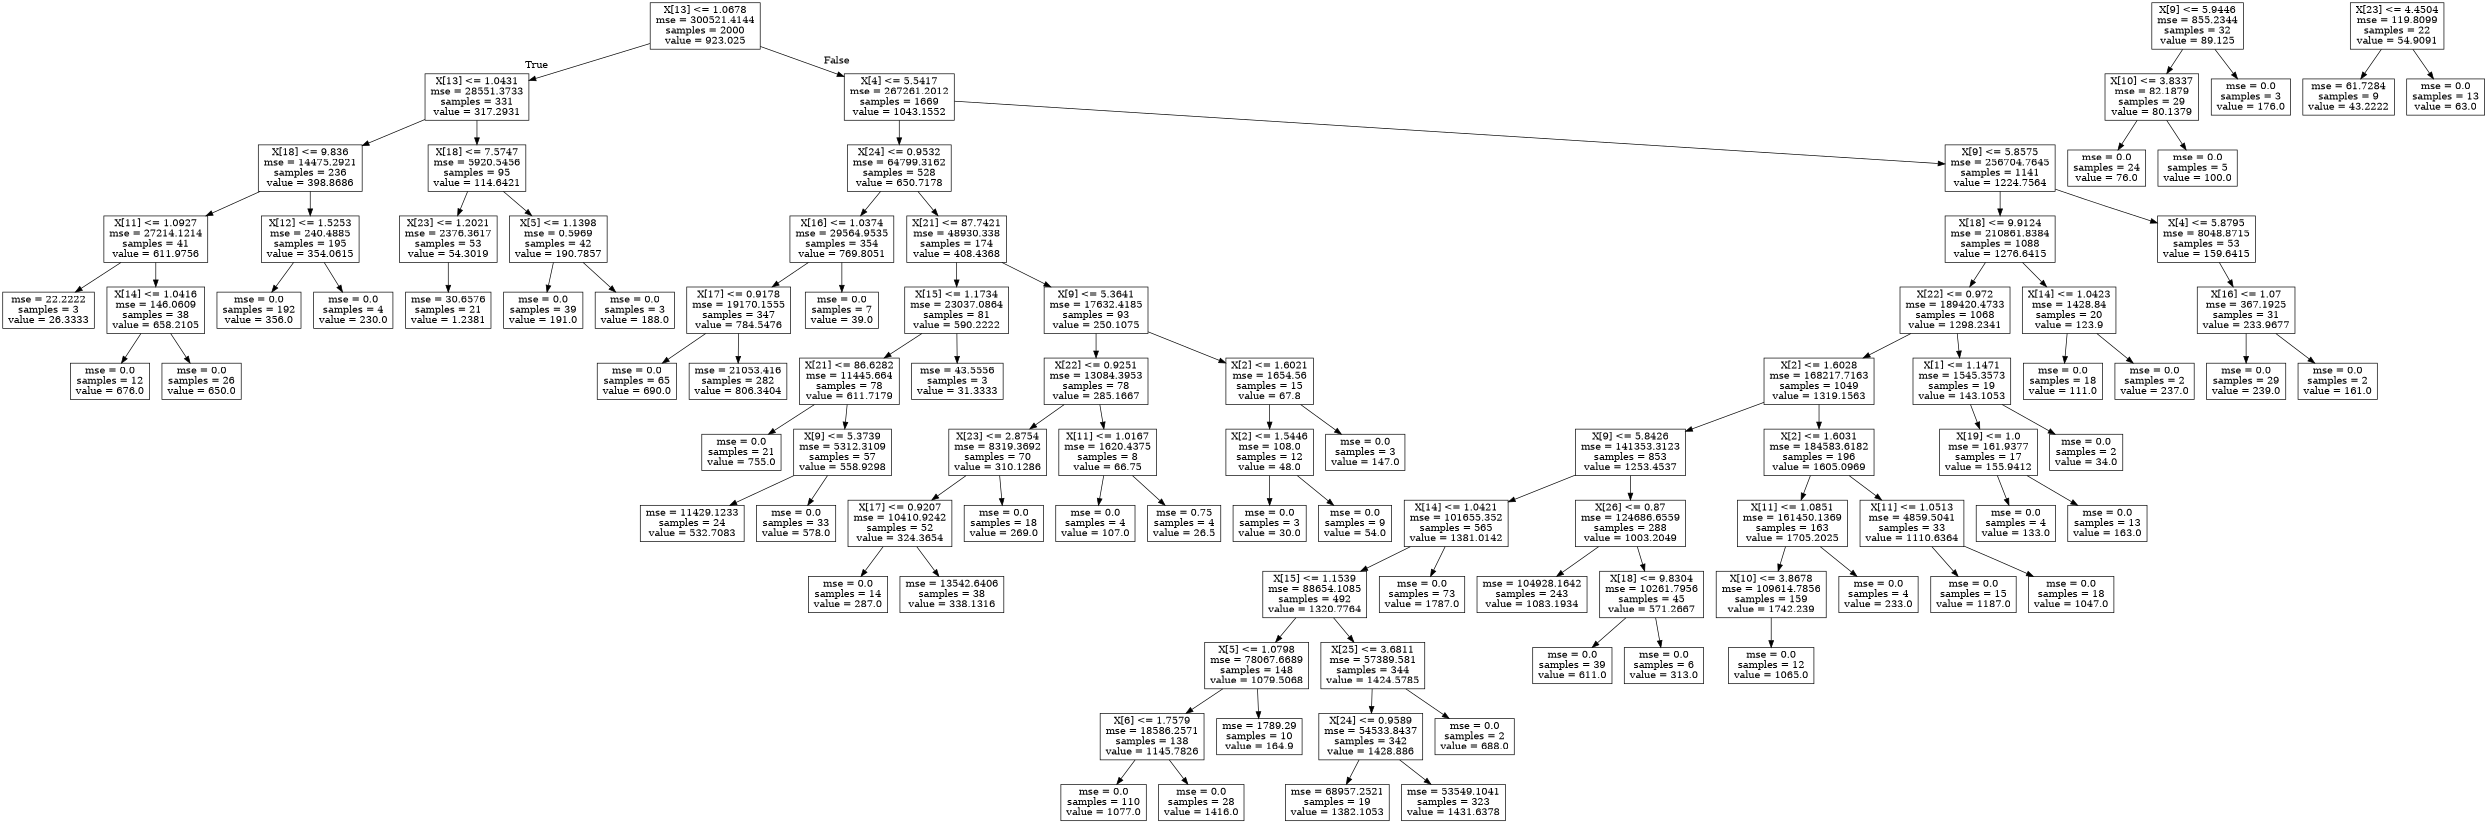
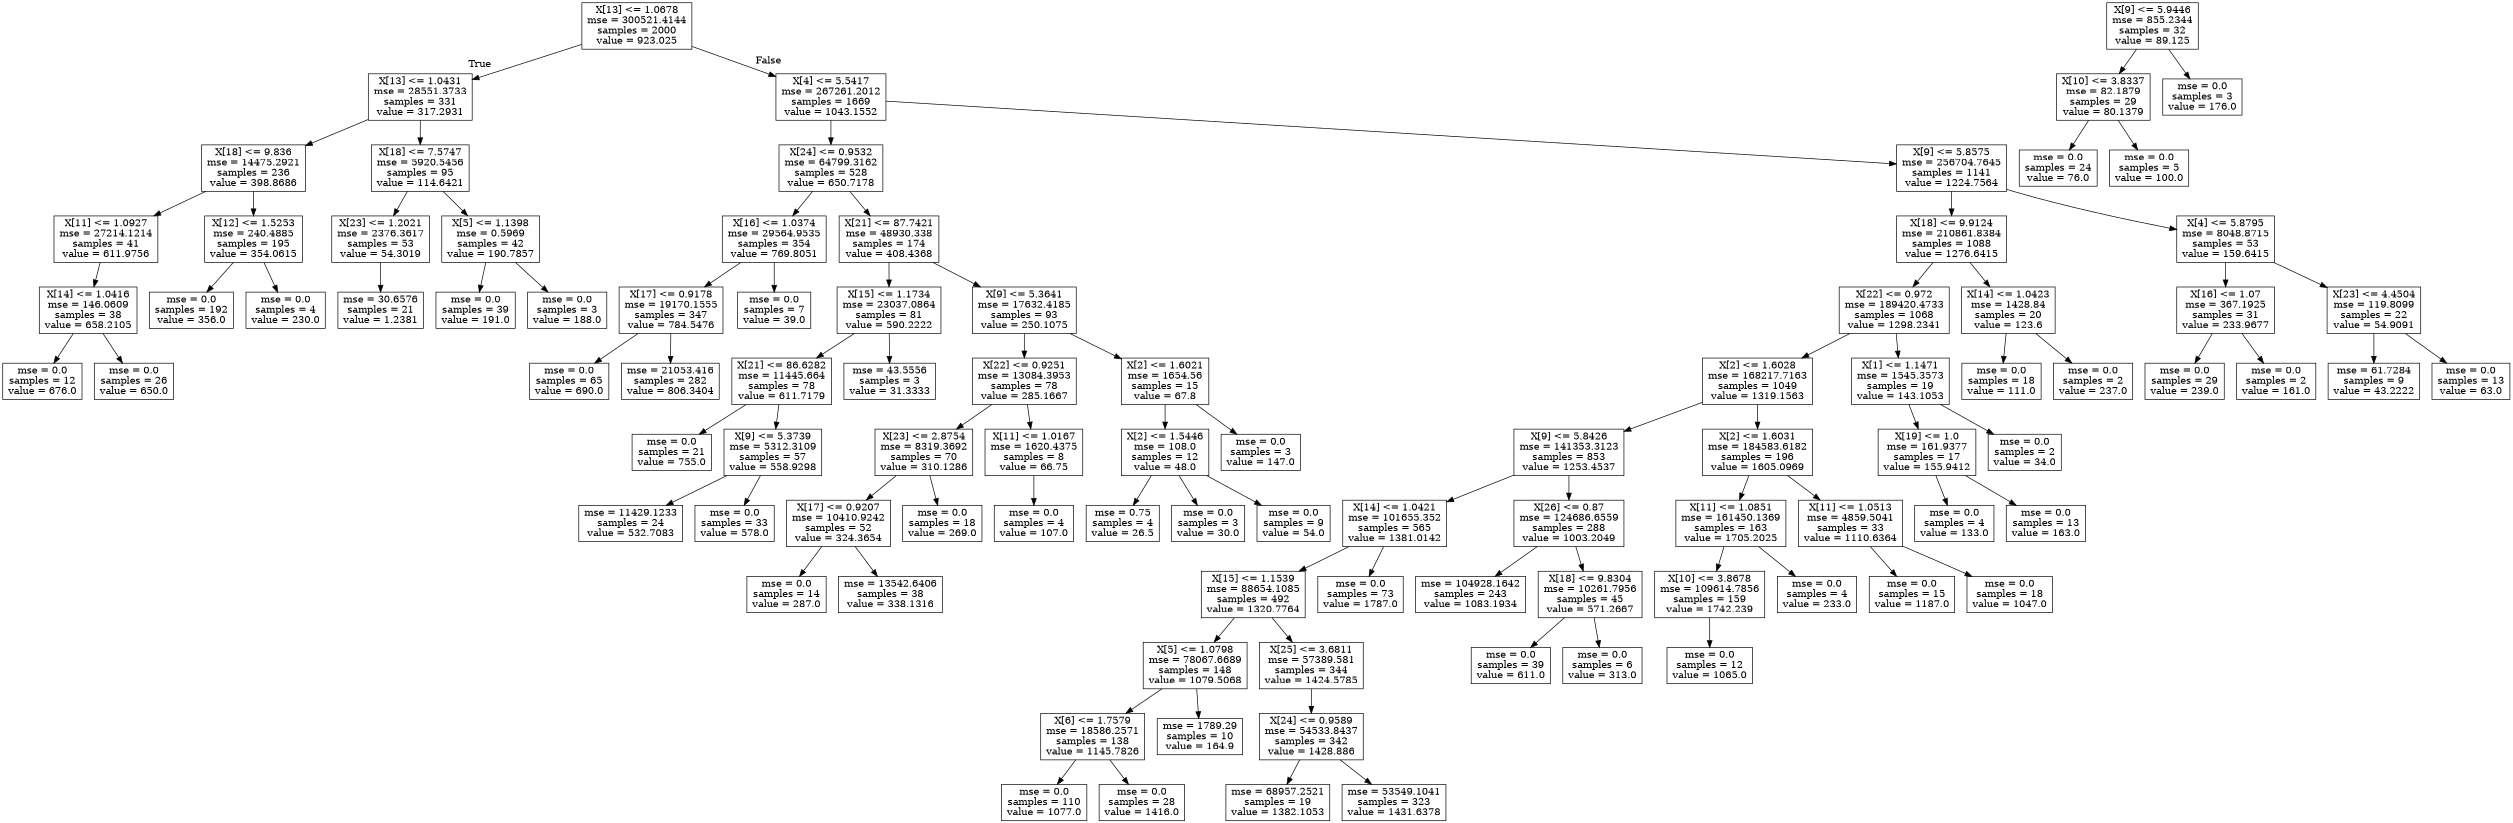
edge "X[4] <= 5.8795 mse = 8048.8715 samples = 53 value = 159.6415" -> "X[23] <= 4.4504 mse = 119.8099 samples = 22 value = 54.9091": added
node "mse = 22.2222 samples = 3 value = 26.3333": removed
node "X[14] <= 1.0423 mse = 1428.84 samples = 20 value = 123.9": label "X[14] <= 1.0423 mse = 1428.84 samples = 20 value = 123.9" -> "X[14] <= 1.0423 mse = 1428.84 samples = 20 value = 123.6"
edge "X[11] <= 1.0167 mse = 1620.4375 samples = 8 value = 66.75" -> "mse = 0.75 samples = 4 value = 26.5": now "X[2] <= 1.5446 mse = 108.0 samples = 12 value = 48.0" -> "mse = 0.75 samples = 4 value = 26.5"
node "mse = 0.0 samples = 2 value = 688.0": removed
